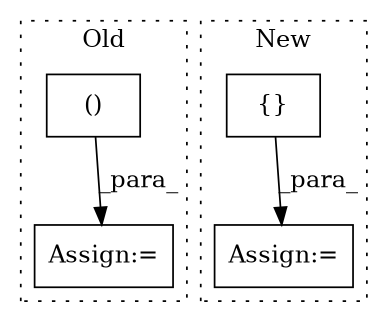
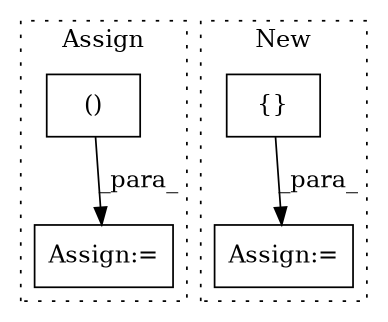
cluster "Old": label "Old" -> "Assign"
